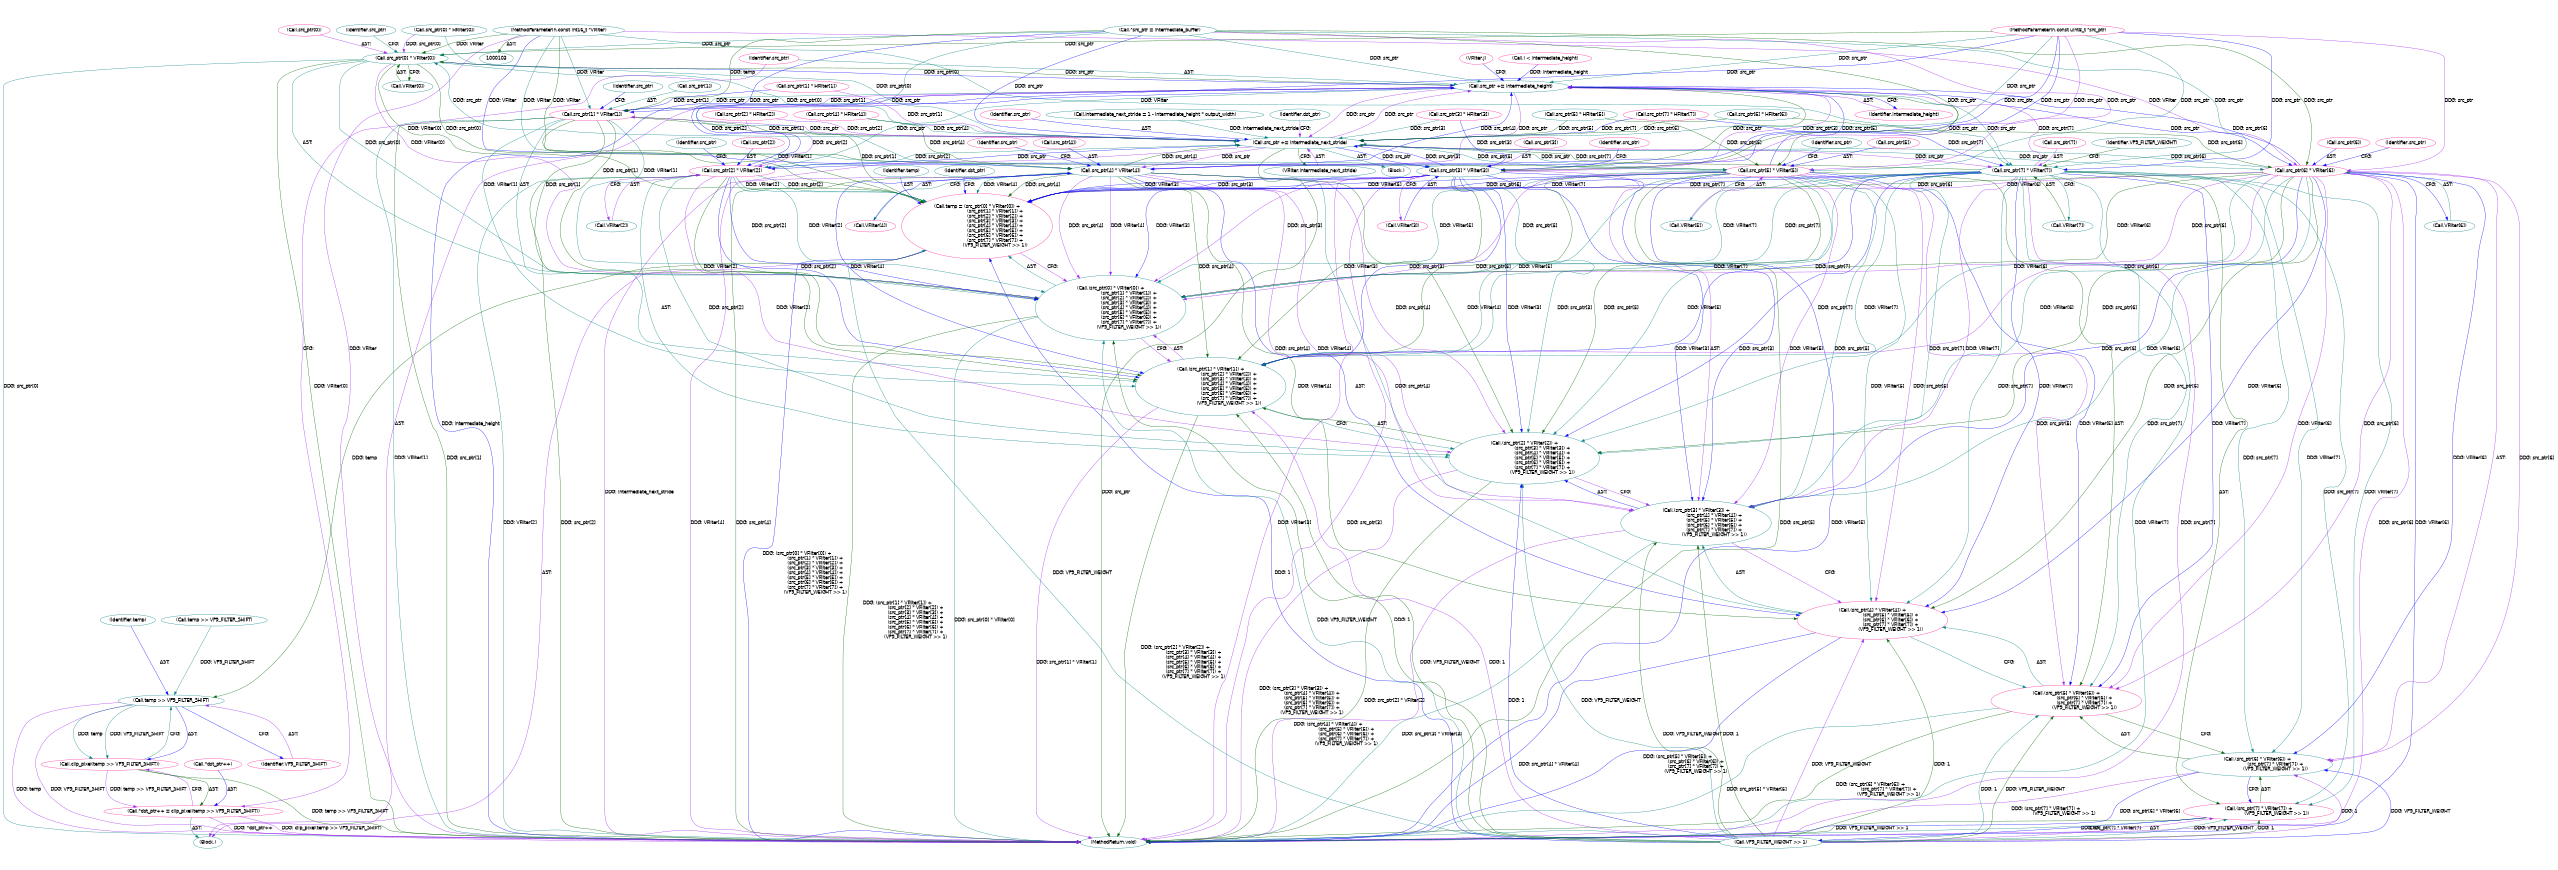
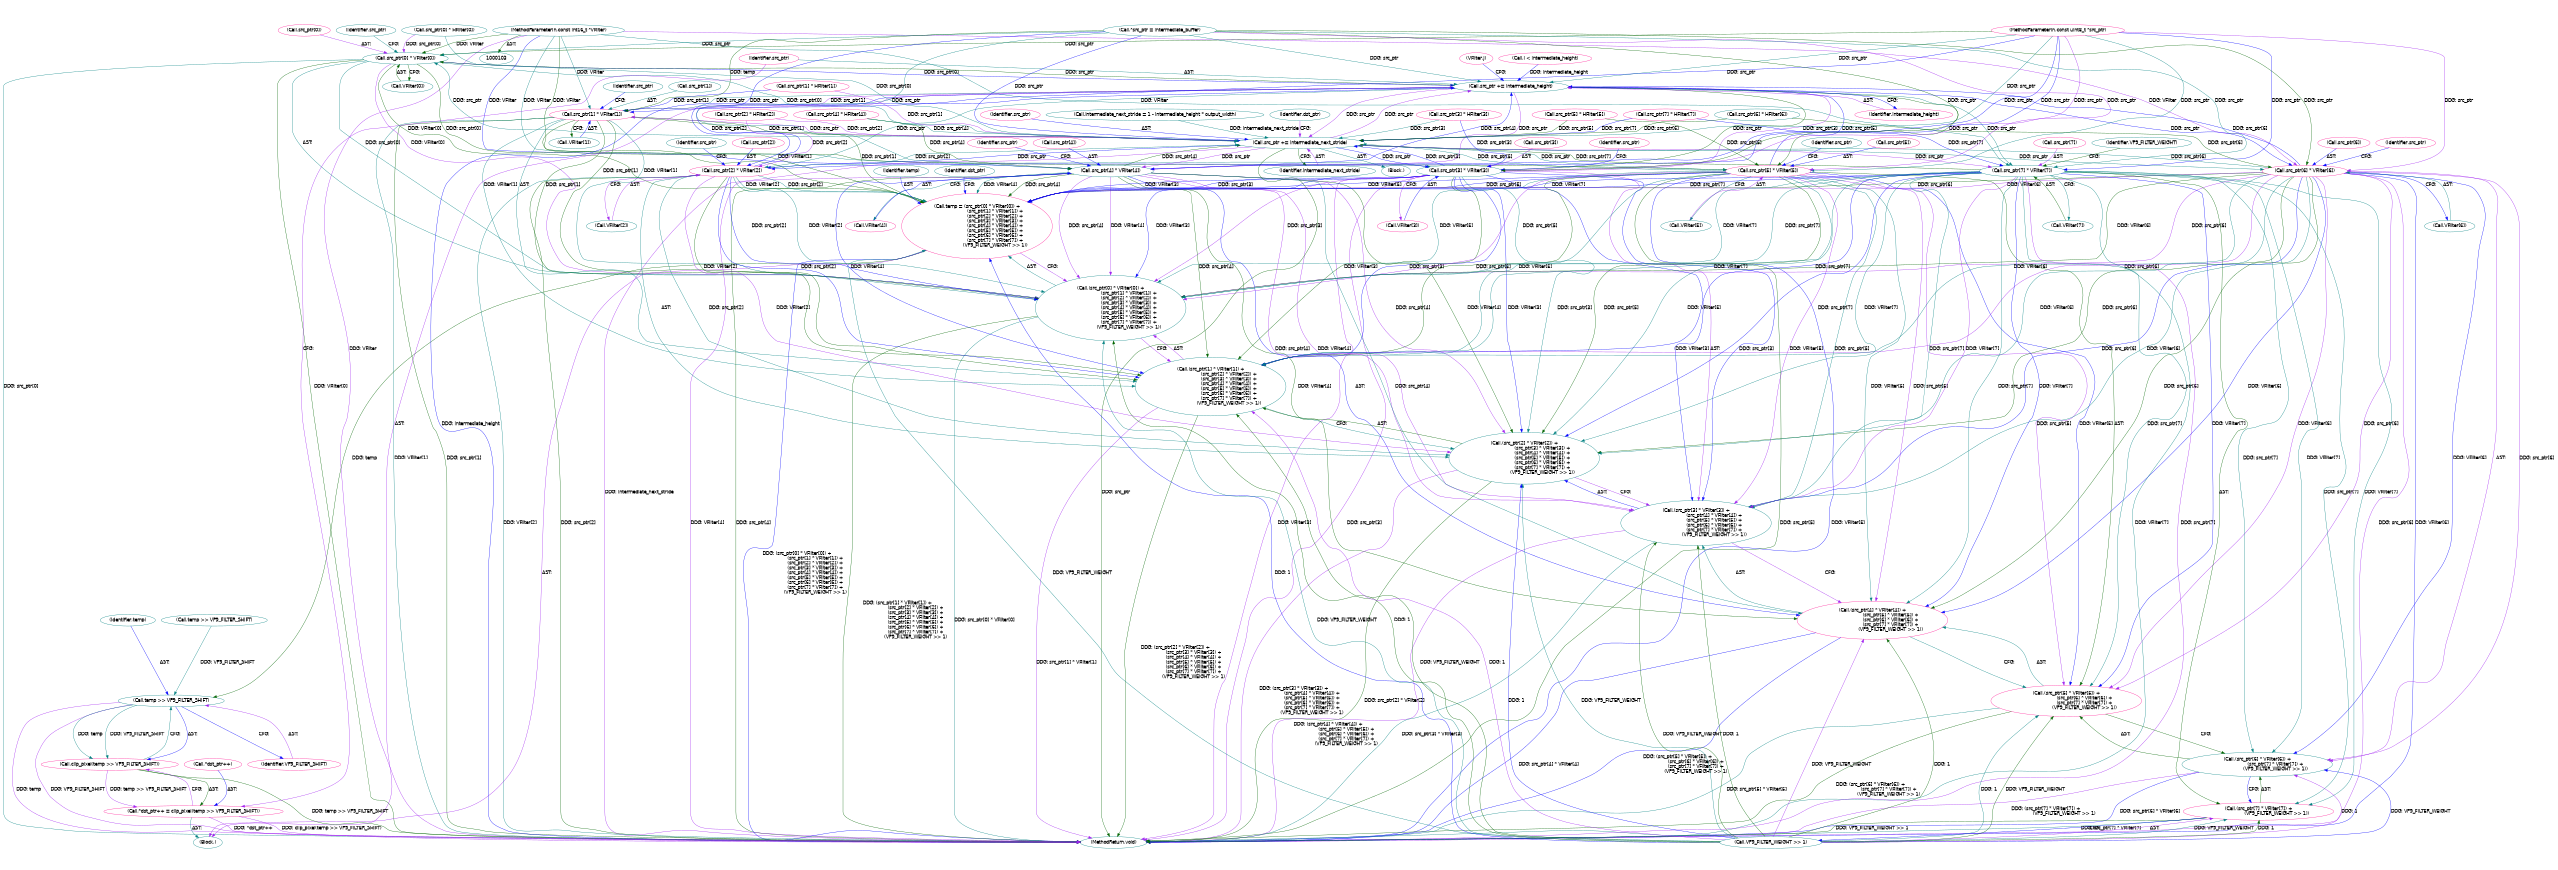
edge "(Call,src_ptr[7] * VFilter[7])" -> "(Call,src_ptr += intermediate_height)": removed, label "DDG: src_ptr[7]"
node "(Call,src_ptr[5] * HFilter[5])": color teal -> deeppink
node "(Call,VFilter[1])": added
node "(VFilter,intermediate_next_stride)": label "(VFilter,intermediate_next_stride)" -> "(Identifier,intermediate_next_stride)"
